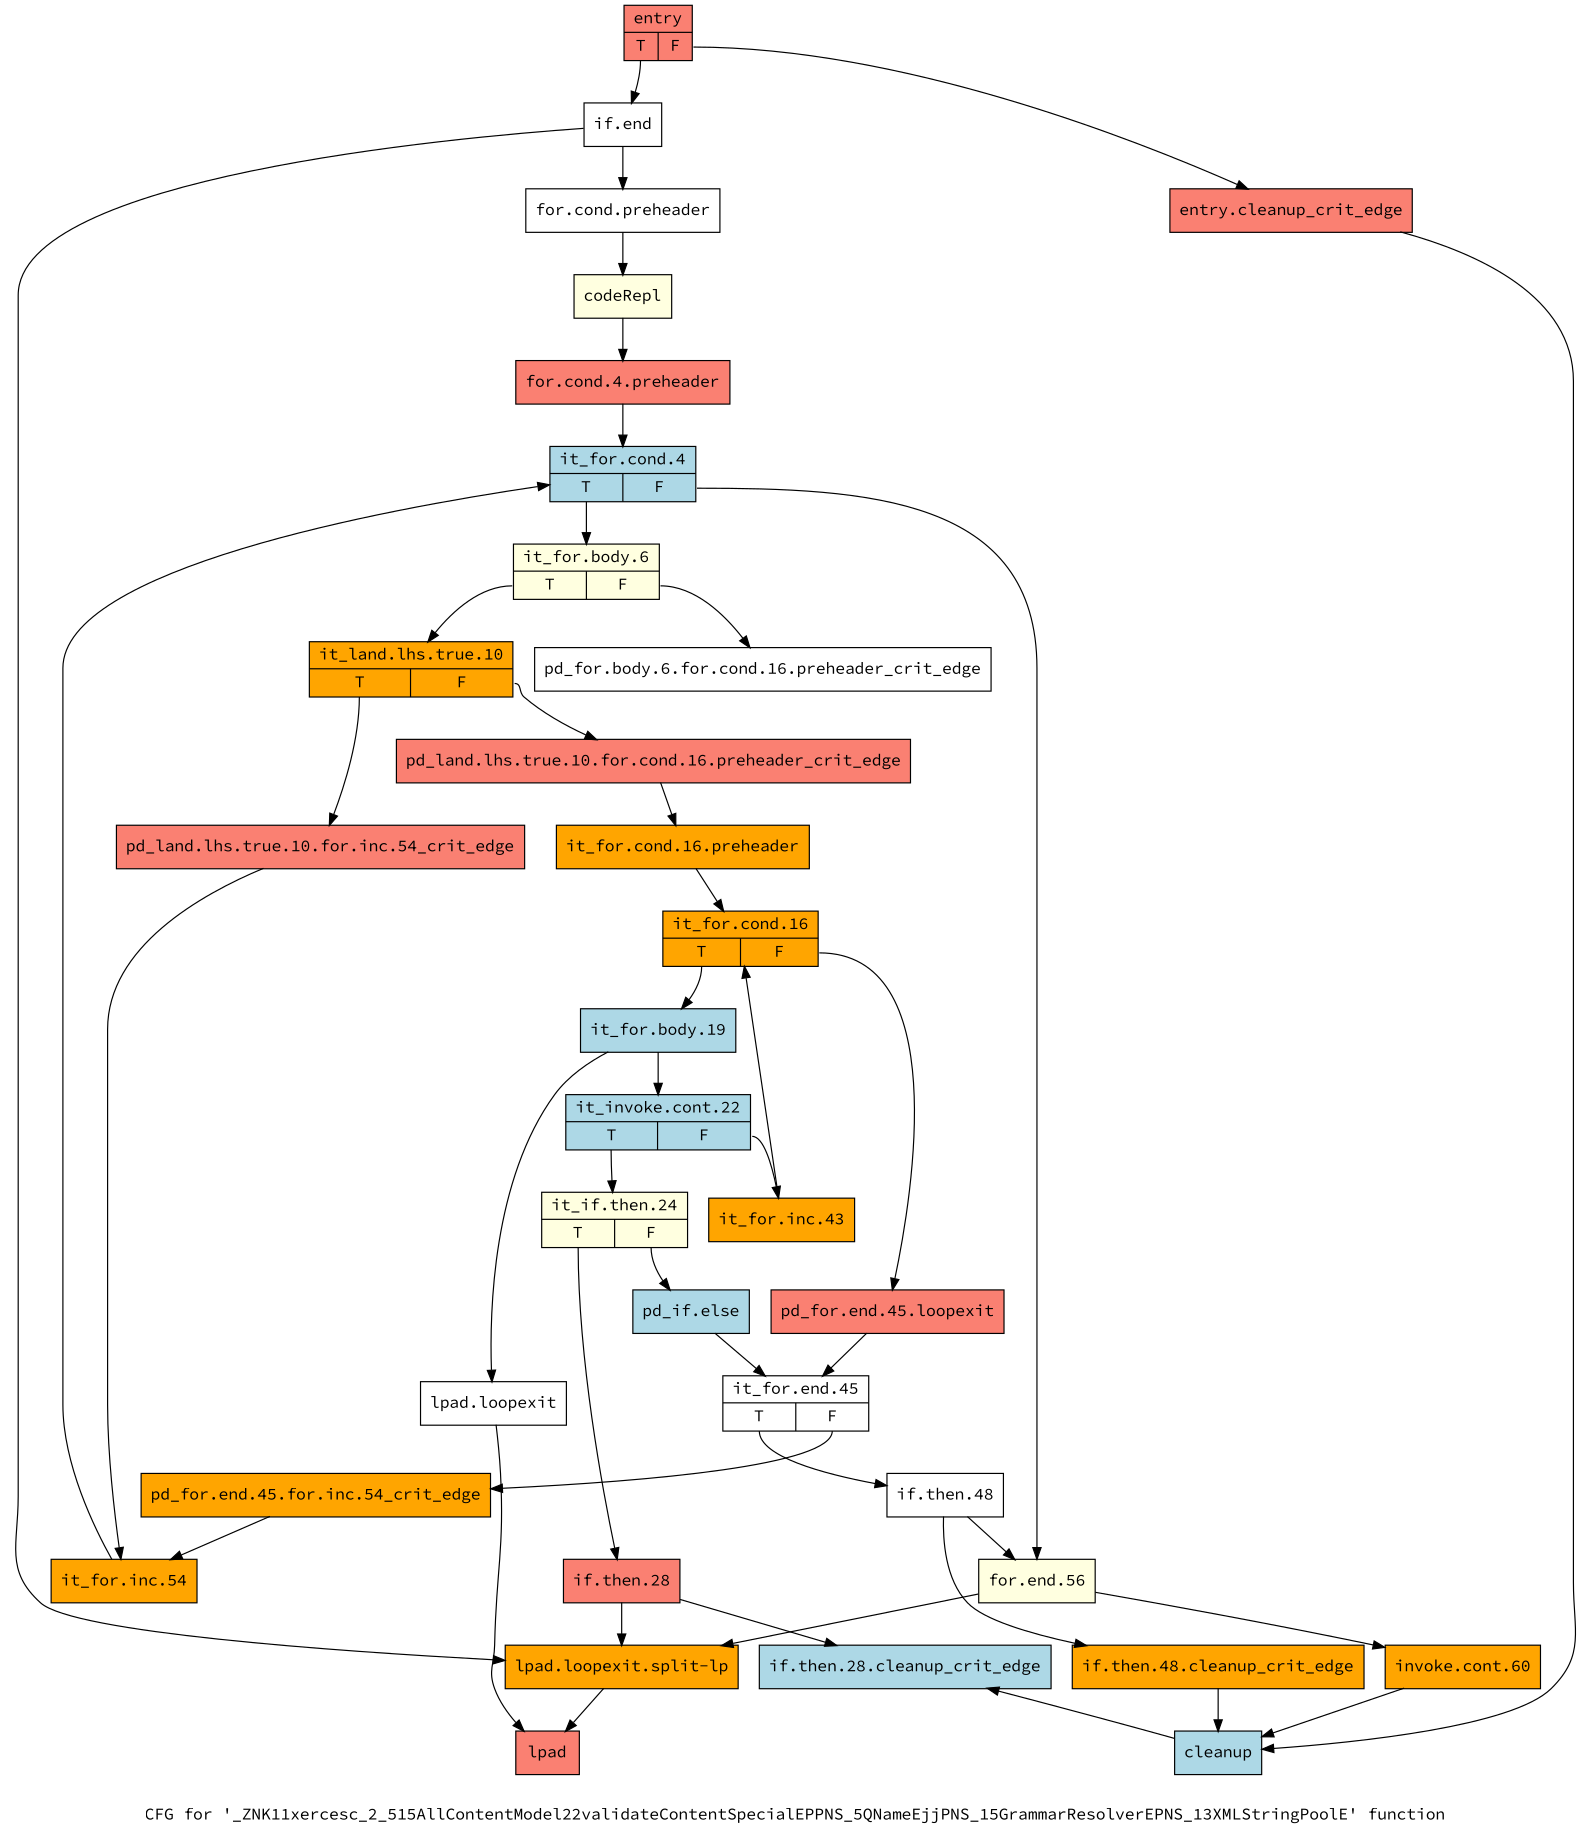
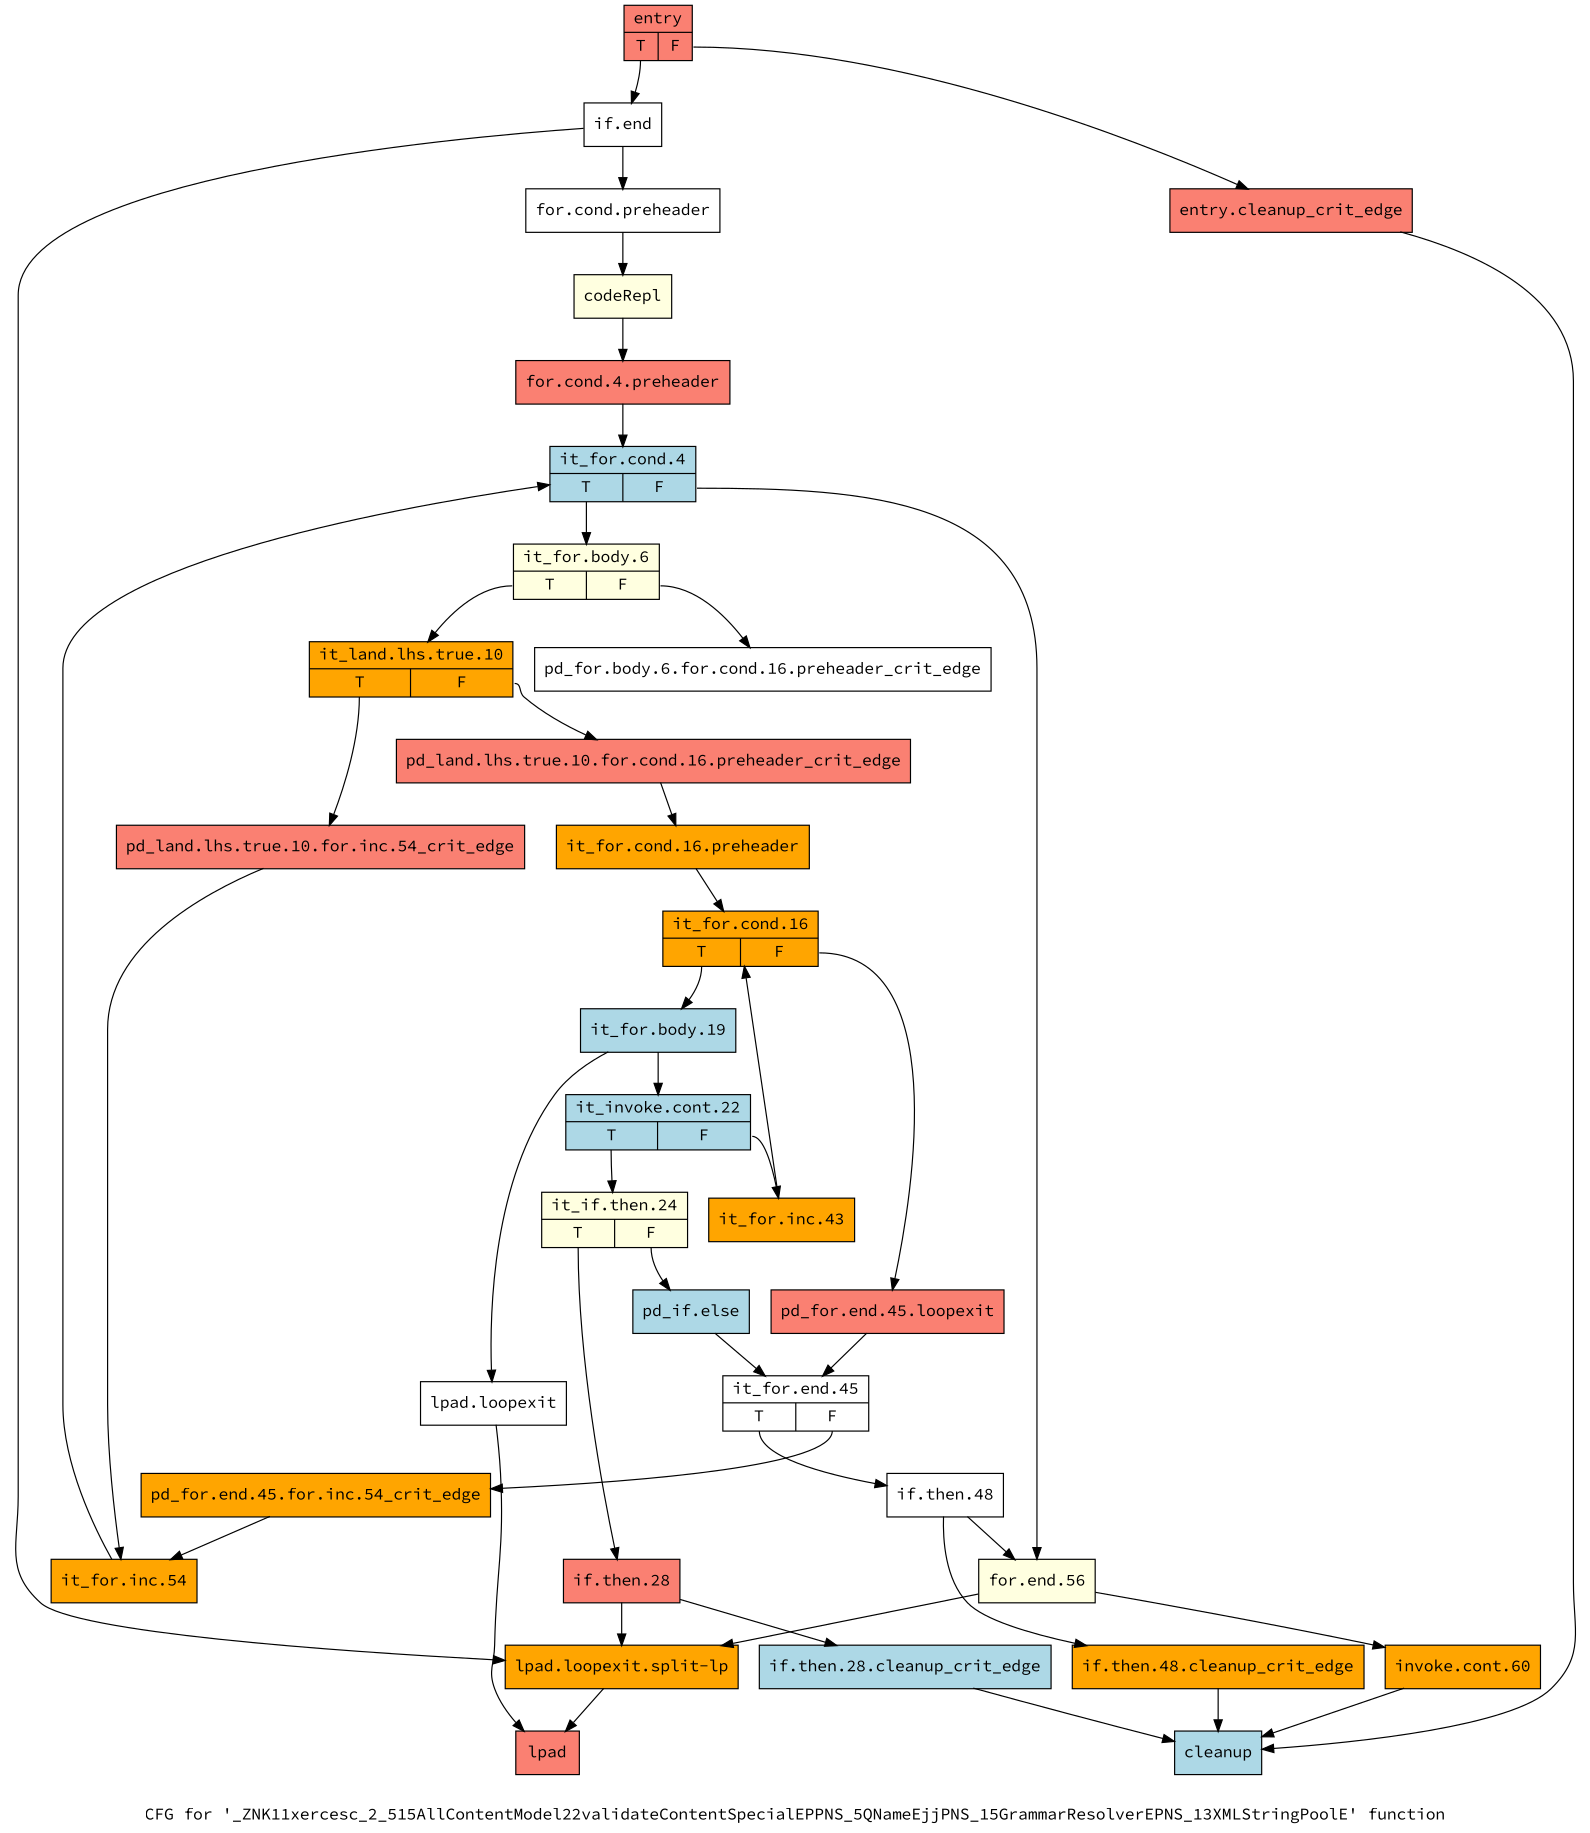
edge "cleanup" -> "if.then.28.cleanup_crit_edge": reversed
